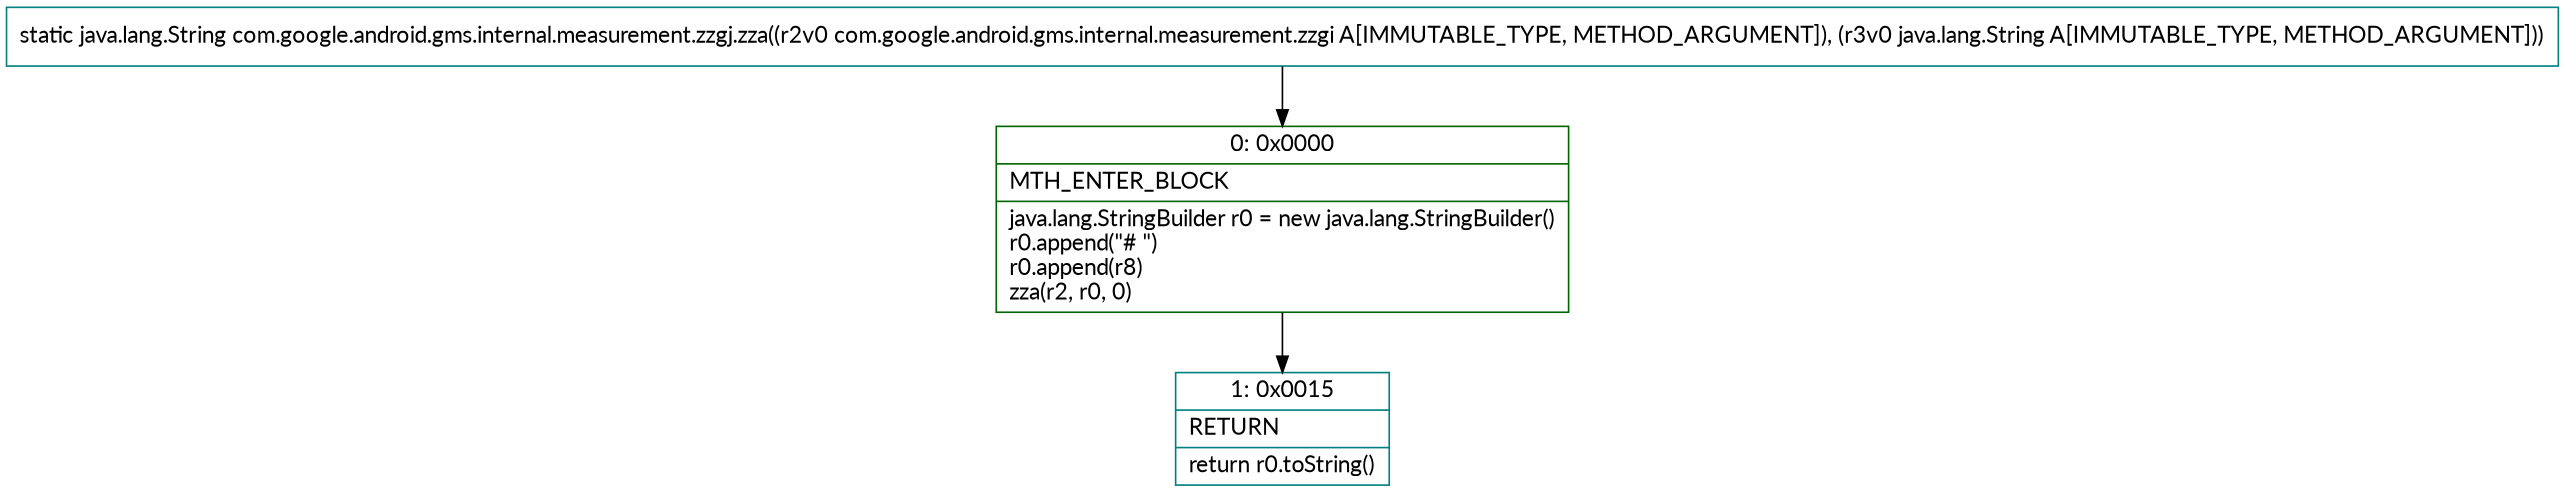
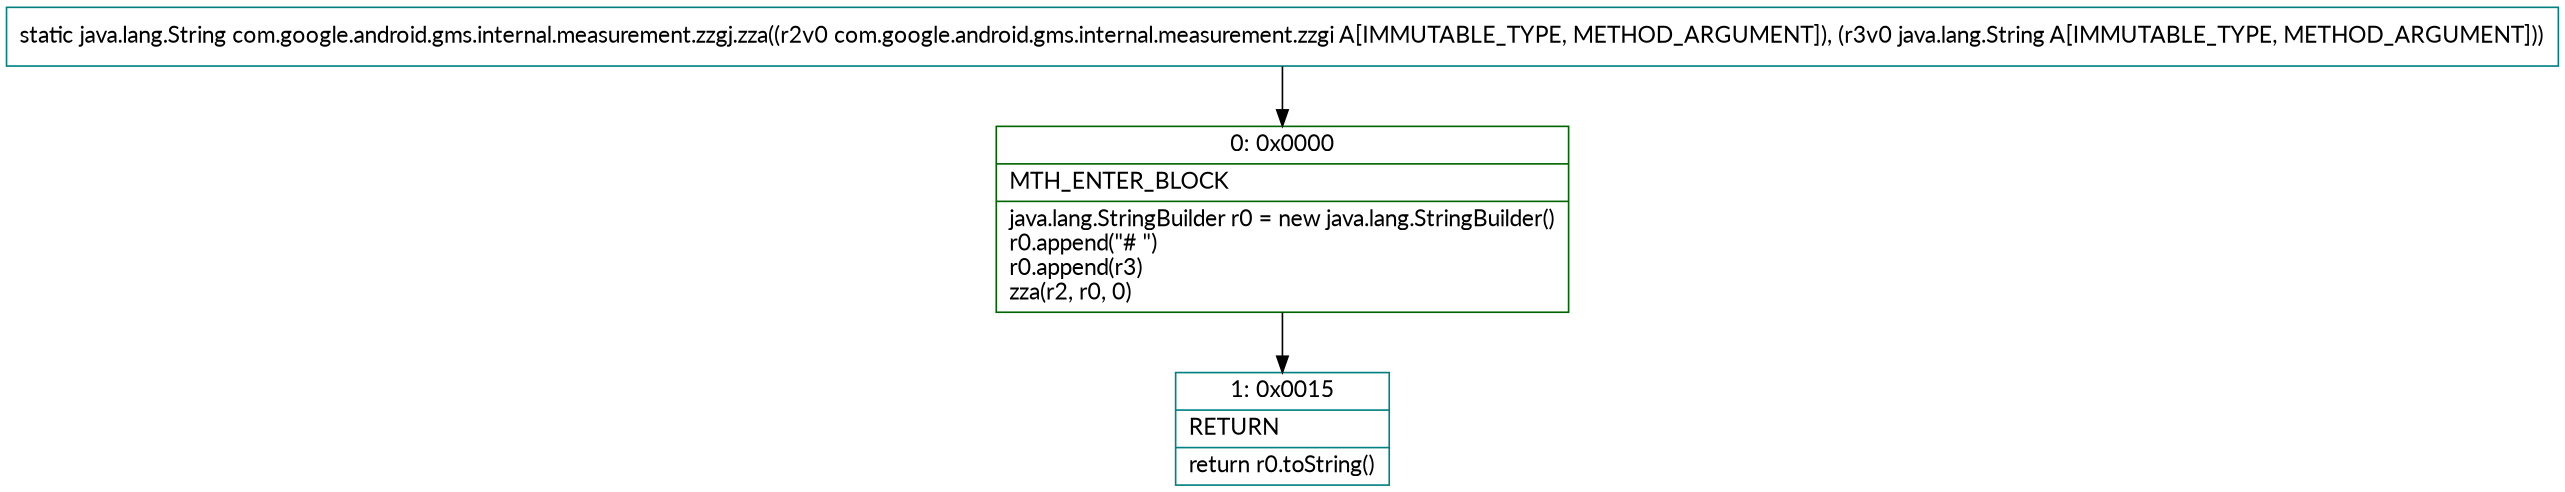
node "0: 0x0000": text "r0.append(r8)" -> "r0.append(r3)"
